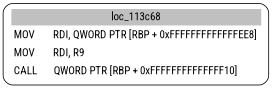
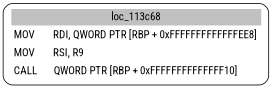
node "loc_113c68": text "MOV        RDI, R9" -> "MOV        RSI, R9"
